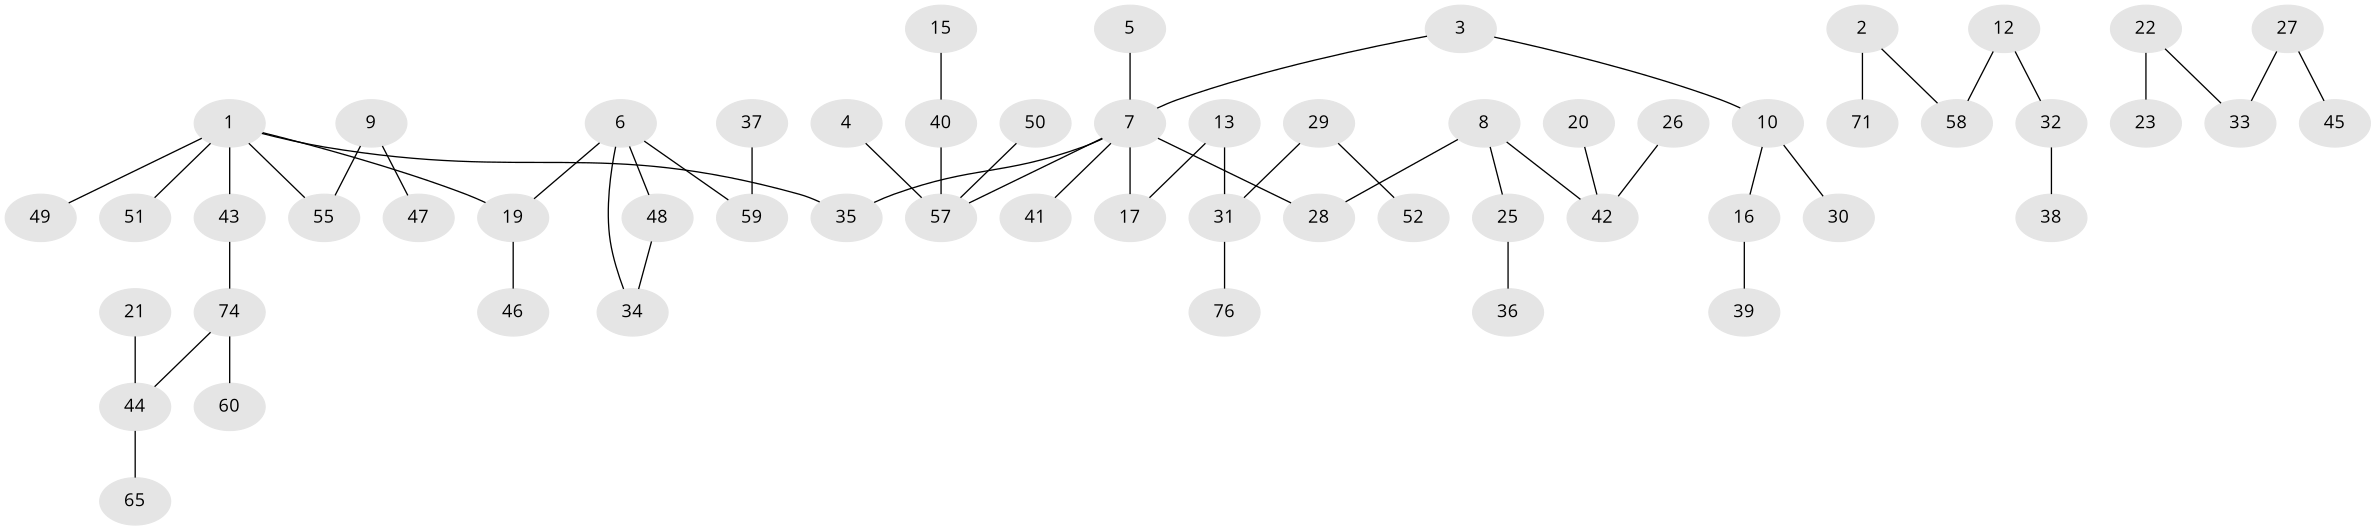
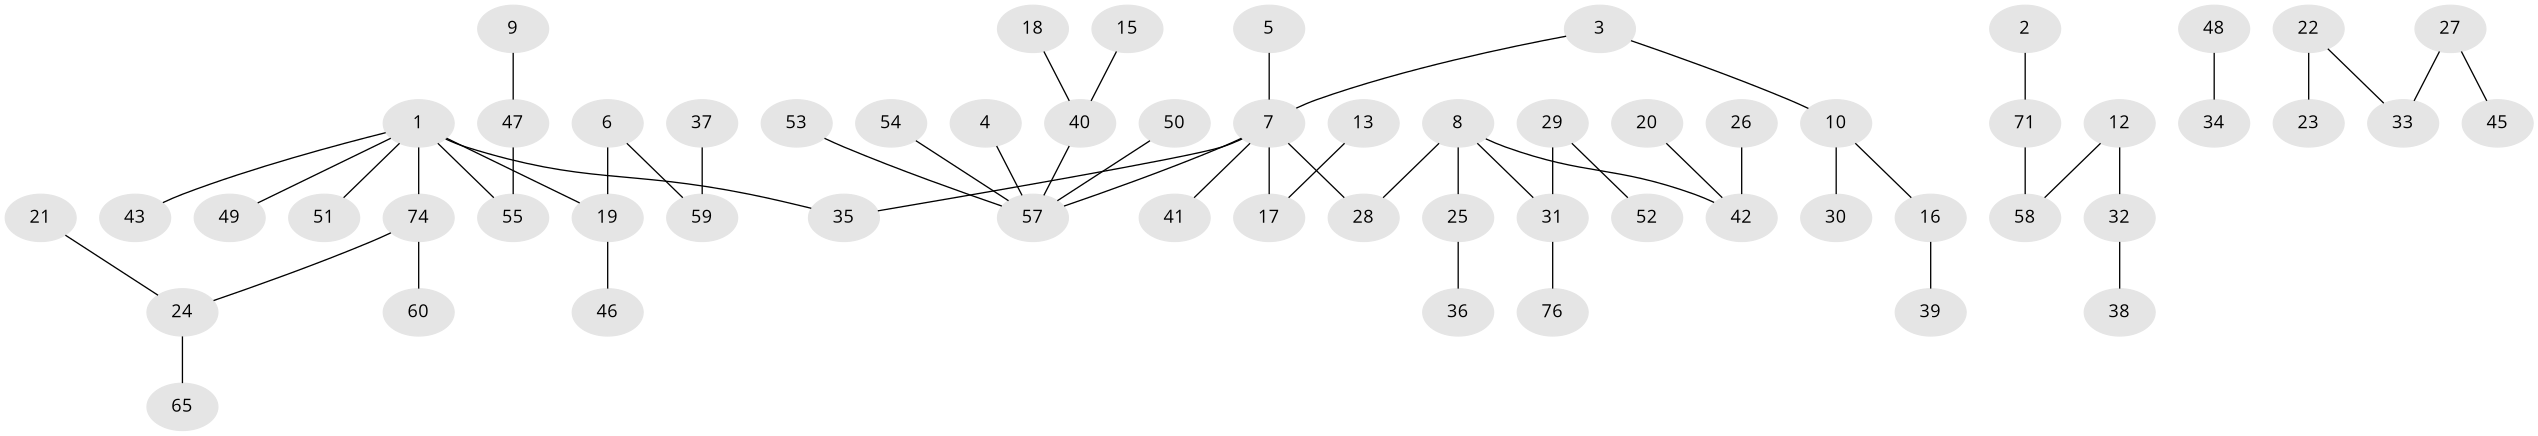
node "18": added
edge "2" -- "58": now "71" -- "58"
node "53": added
node "54": added
edge "13" -- "31": now "8" -- "31"
edge "9" -- "55": now "47" -- "55"
edge "6" -- "48": removed
edge "6" -- "34": removed
edge "43" -- "74": now "1" -- "74"
node "44": label "44" -> "24"
